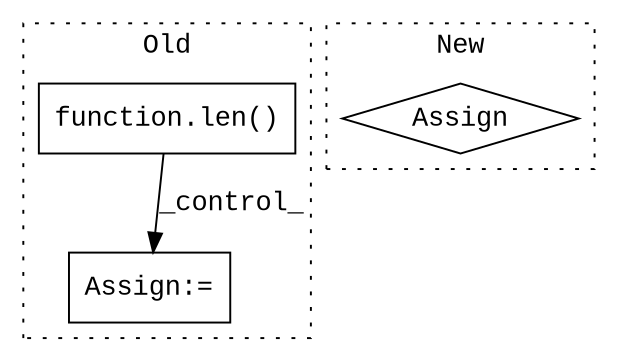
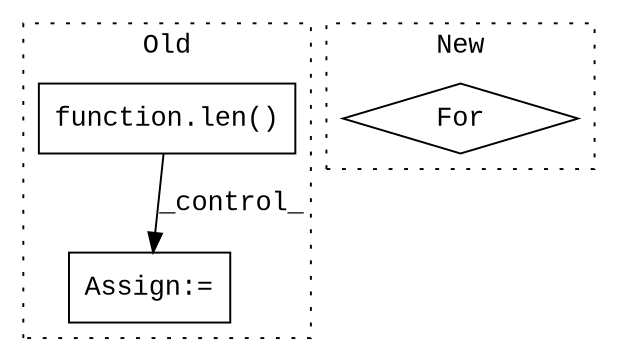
node "Assign": label "Assign" -> "For"
